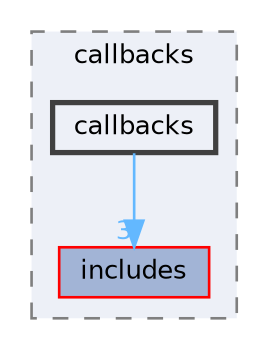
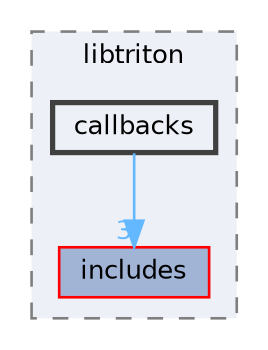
cluster "callbacks": label "callbacks" -> "libtriton"
